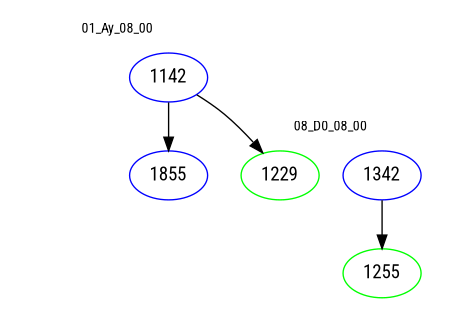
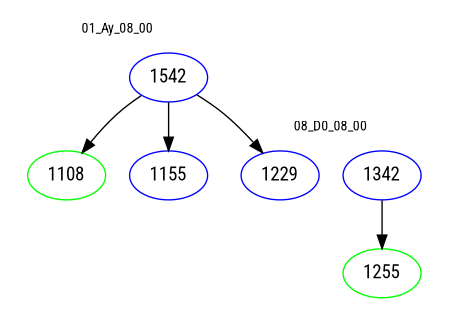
node "1142": label "1142" -> "1542"
node "1108": added
node "1855": label "1855" -> "1155"
node "1229": color green -> blue
